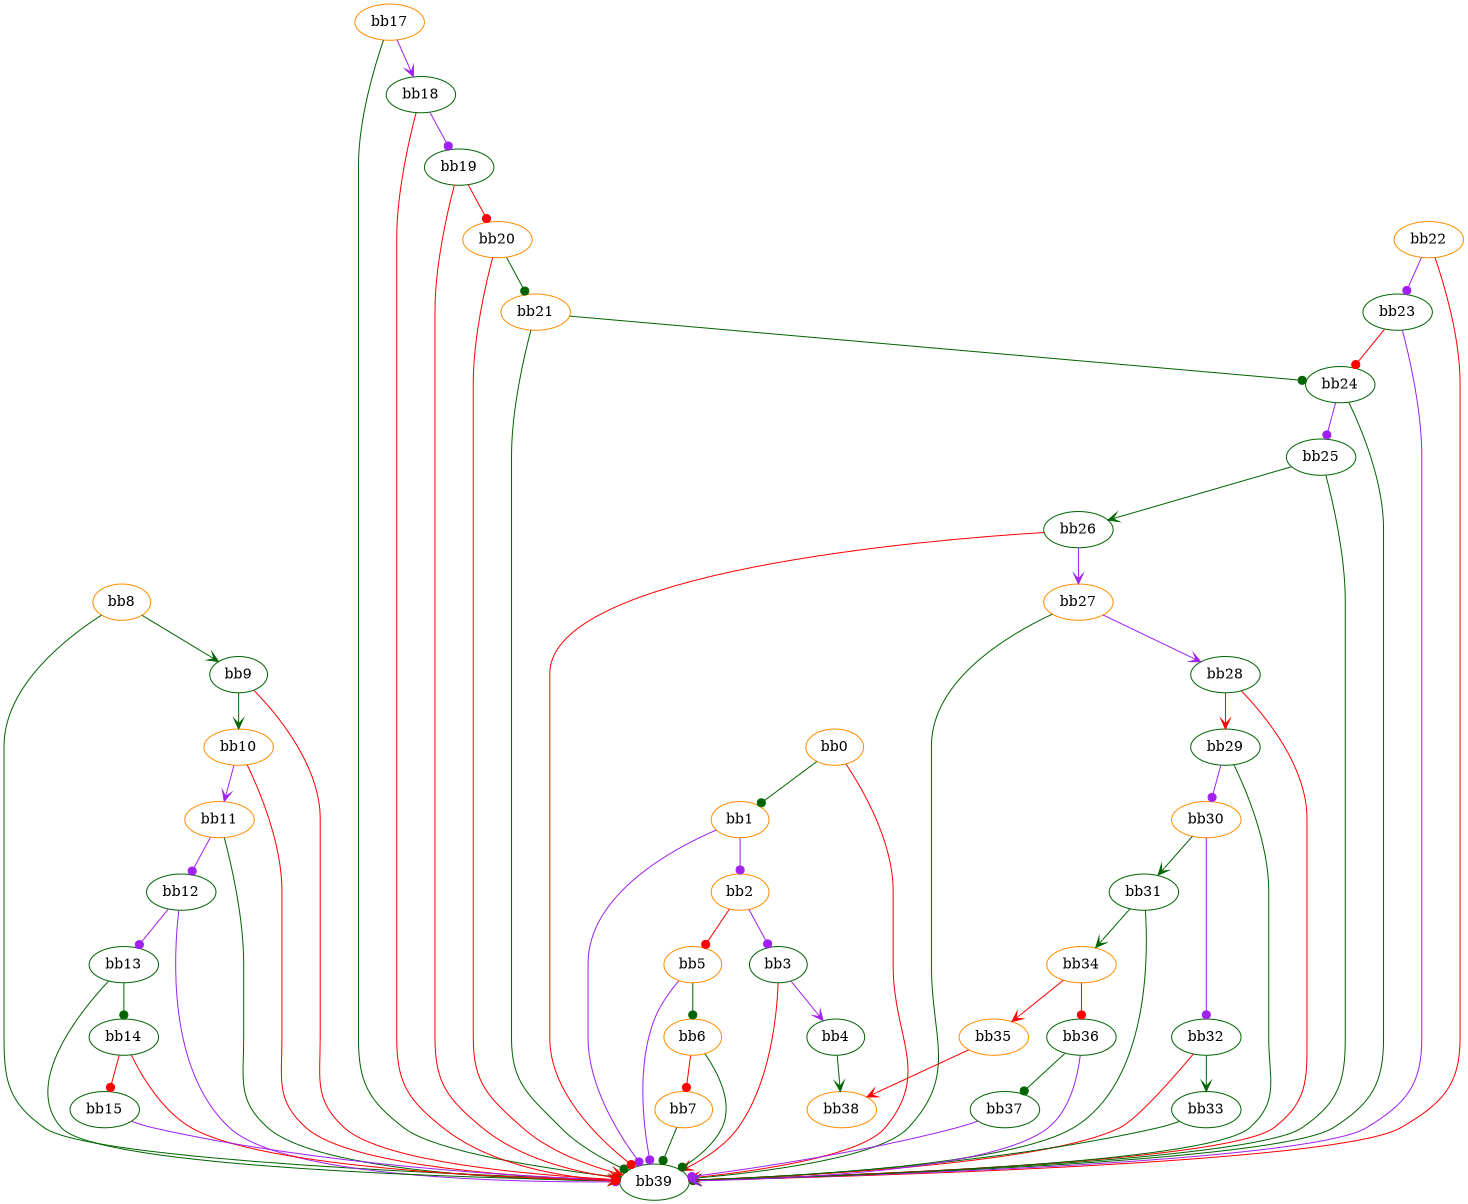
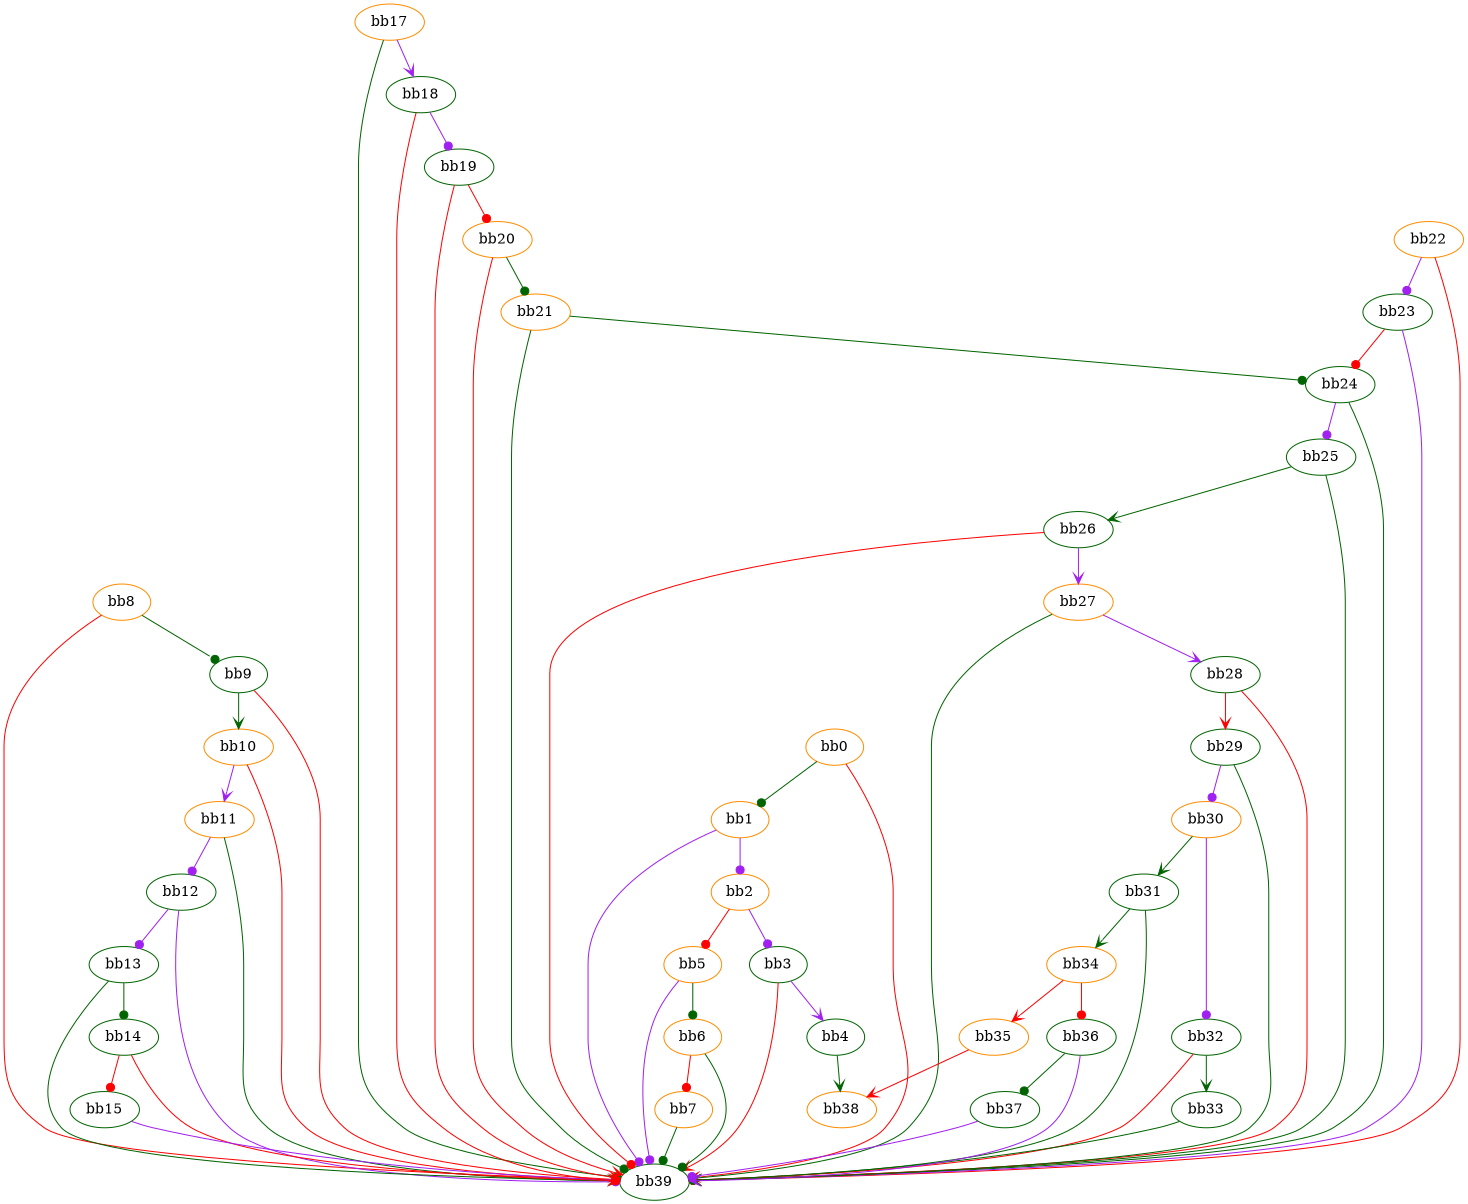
edge "bb8" -> "bb9": arrowhead vee -> dot
edge "bb8" -> "bb39": color darkgreen -> red
